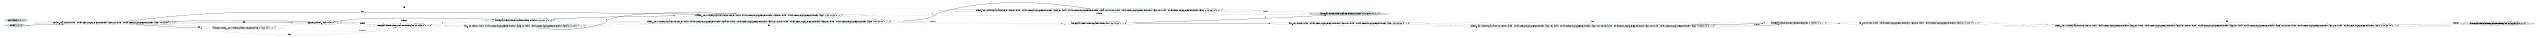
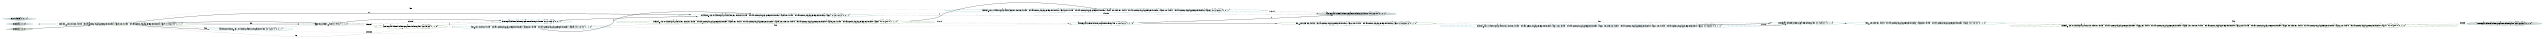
node "testMultiLine['0', '0', '1']": shape ellipse -> diamond
node "testLine['0', '1', '0']": added
